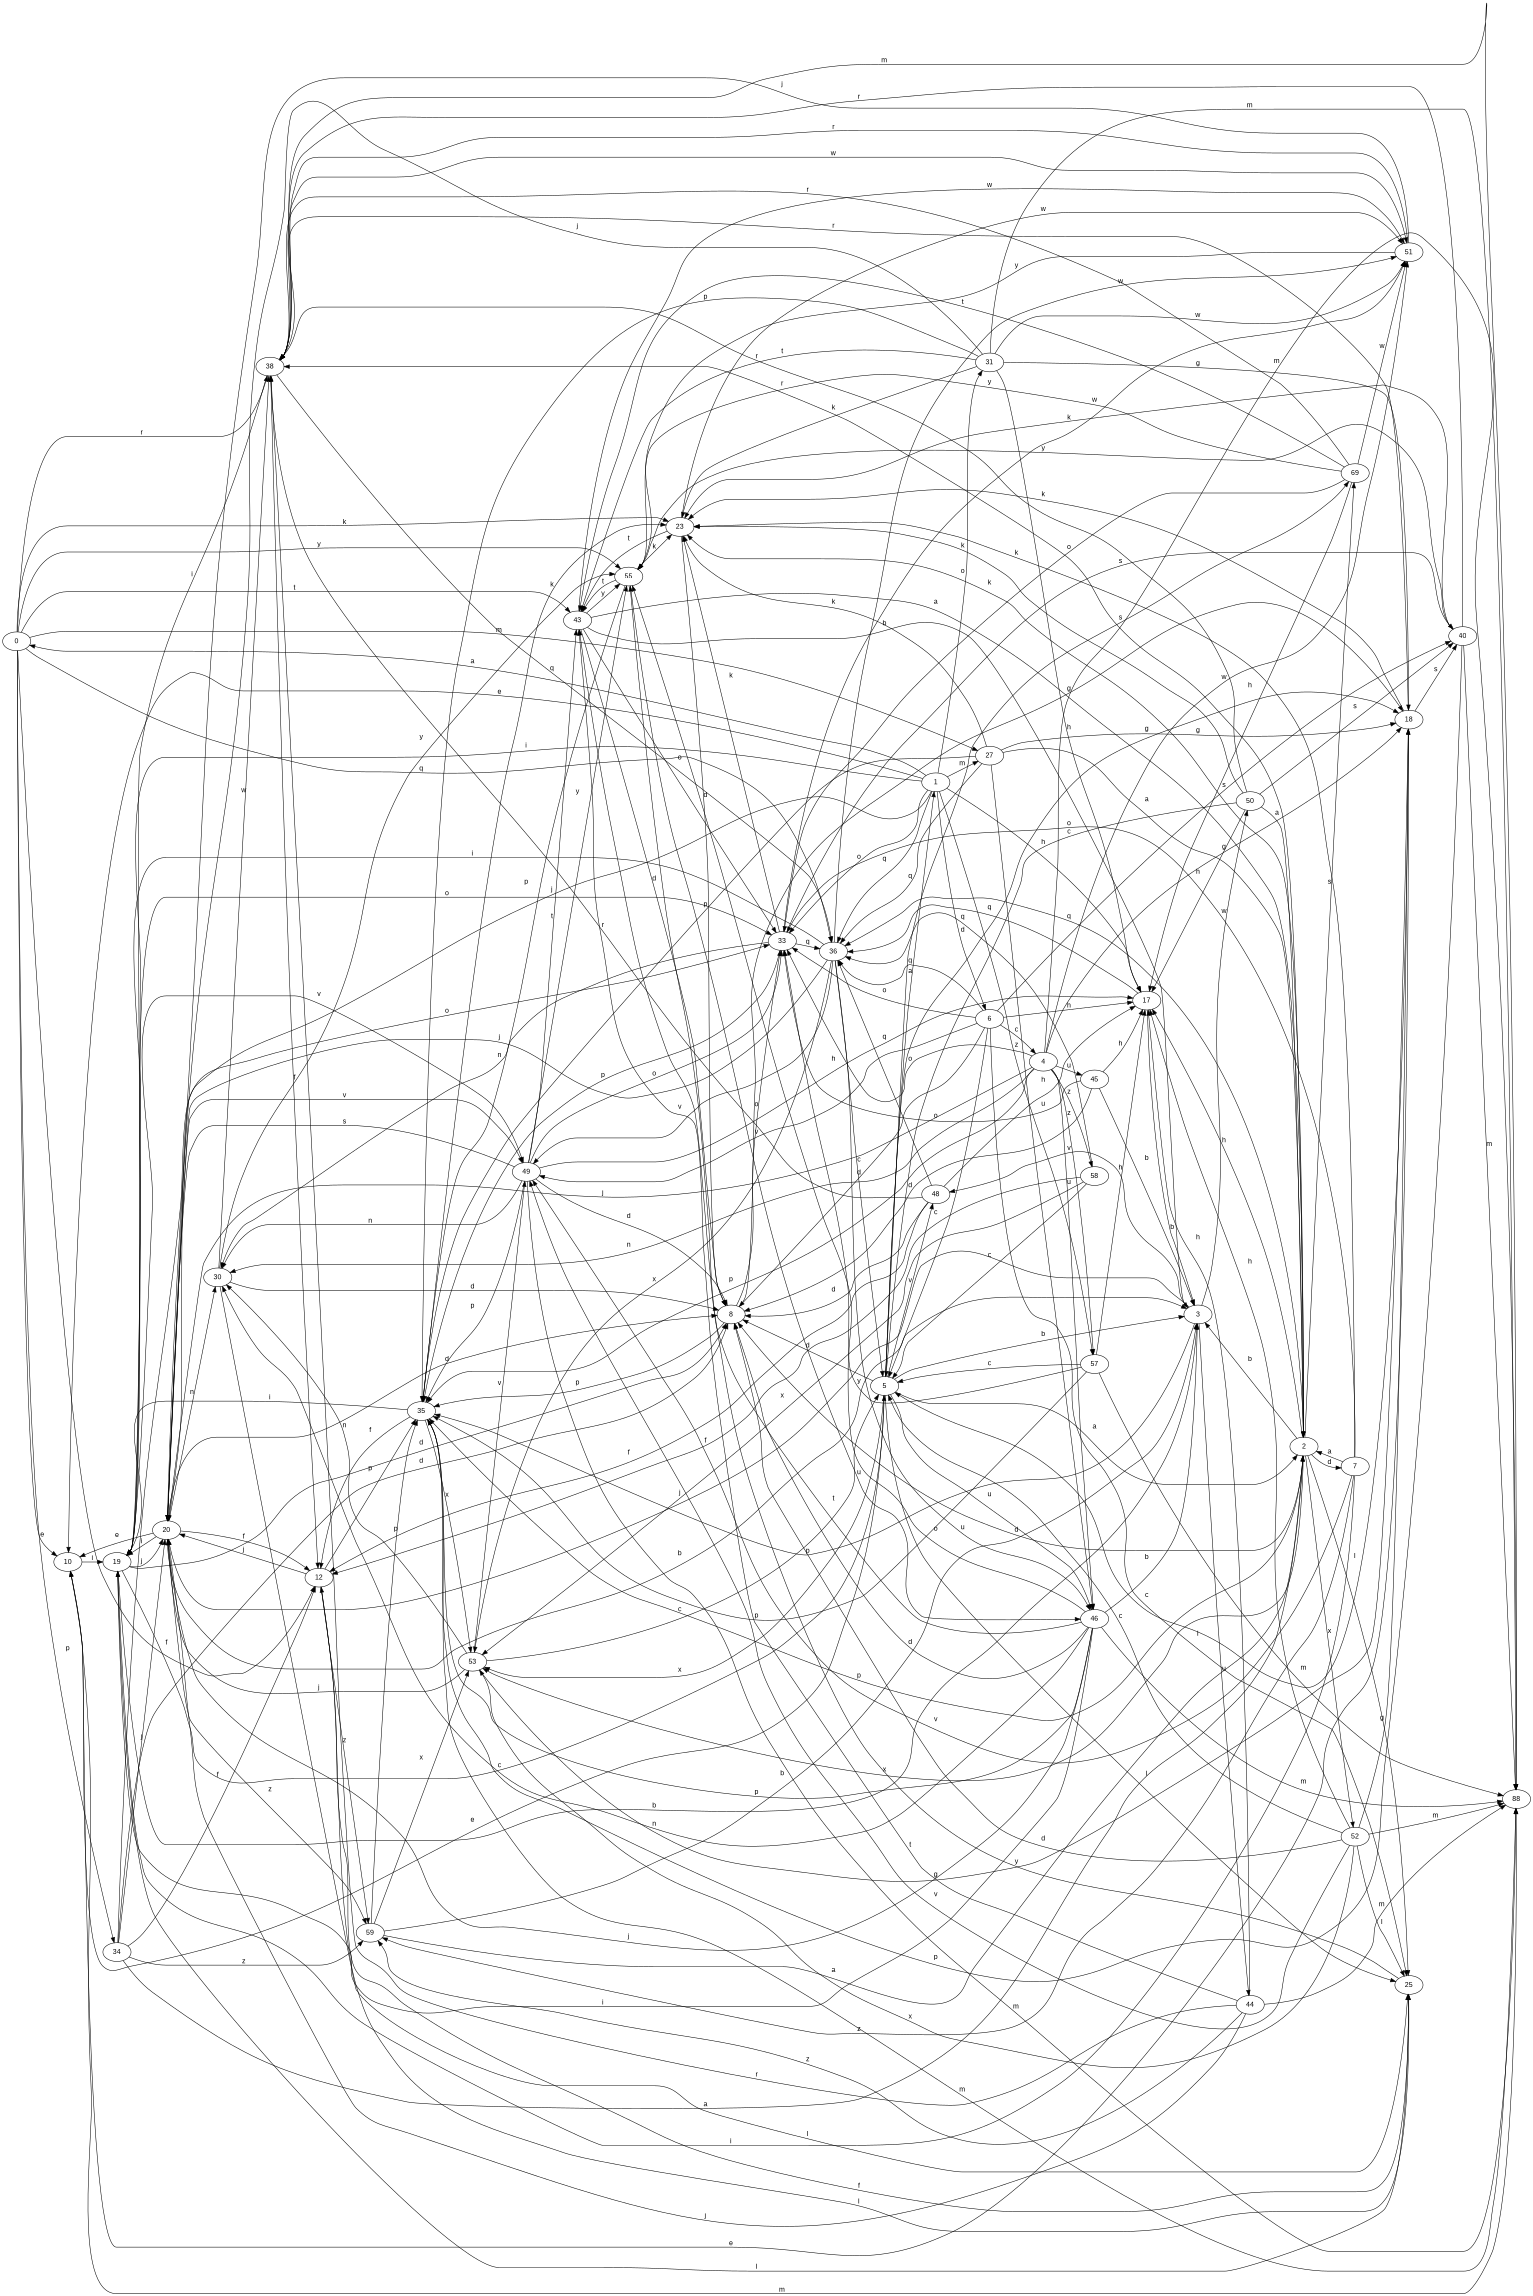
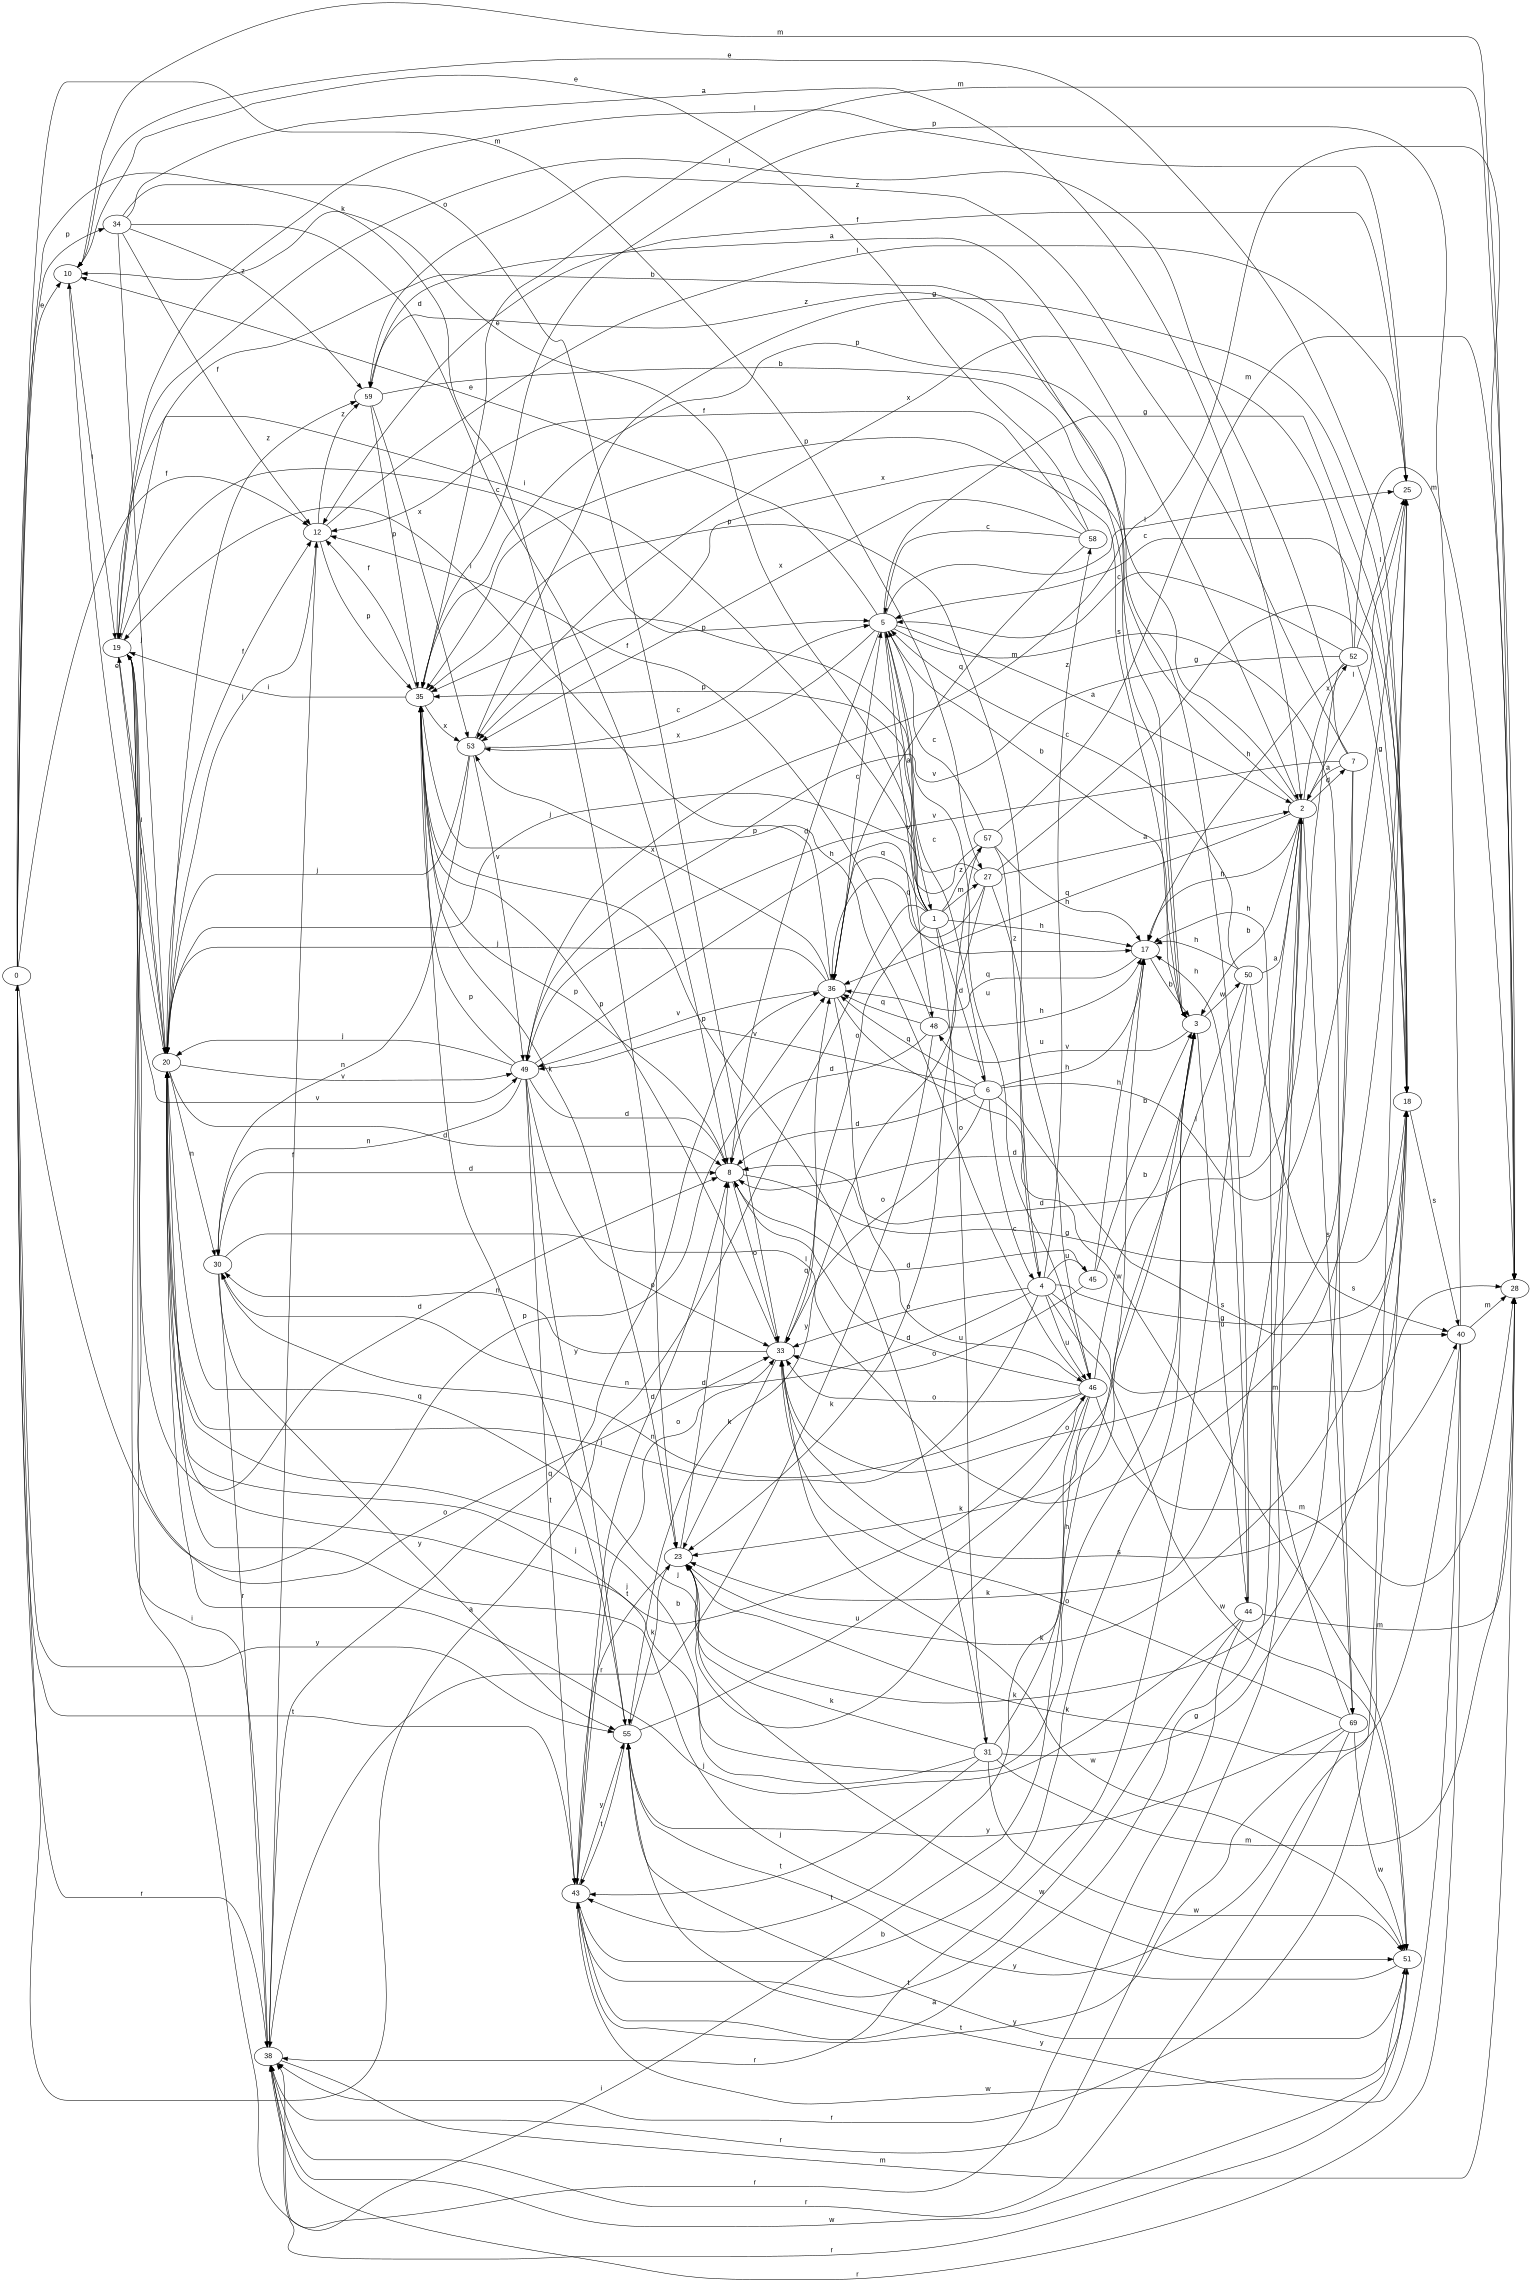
edge "58" -> "10": added, label "e"
edge "30" -> "38": label "w" -> "r"
edge "49" -> "20": label "s" -> "j"
edge "4" -> "57": reversed
node "88": label "88" -> "28"
